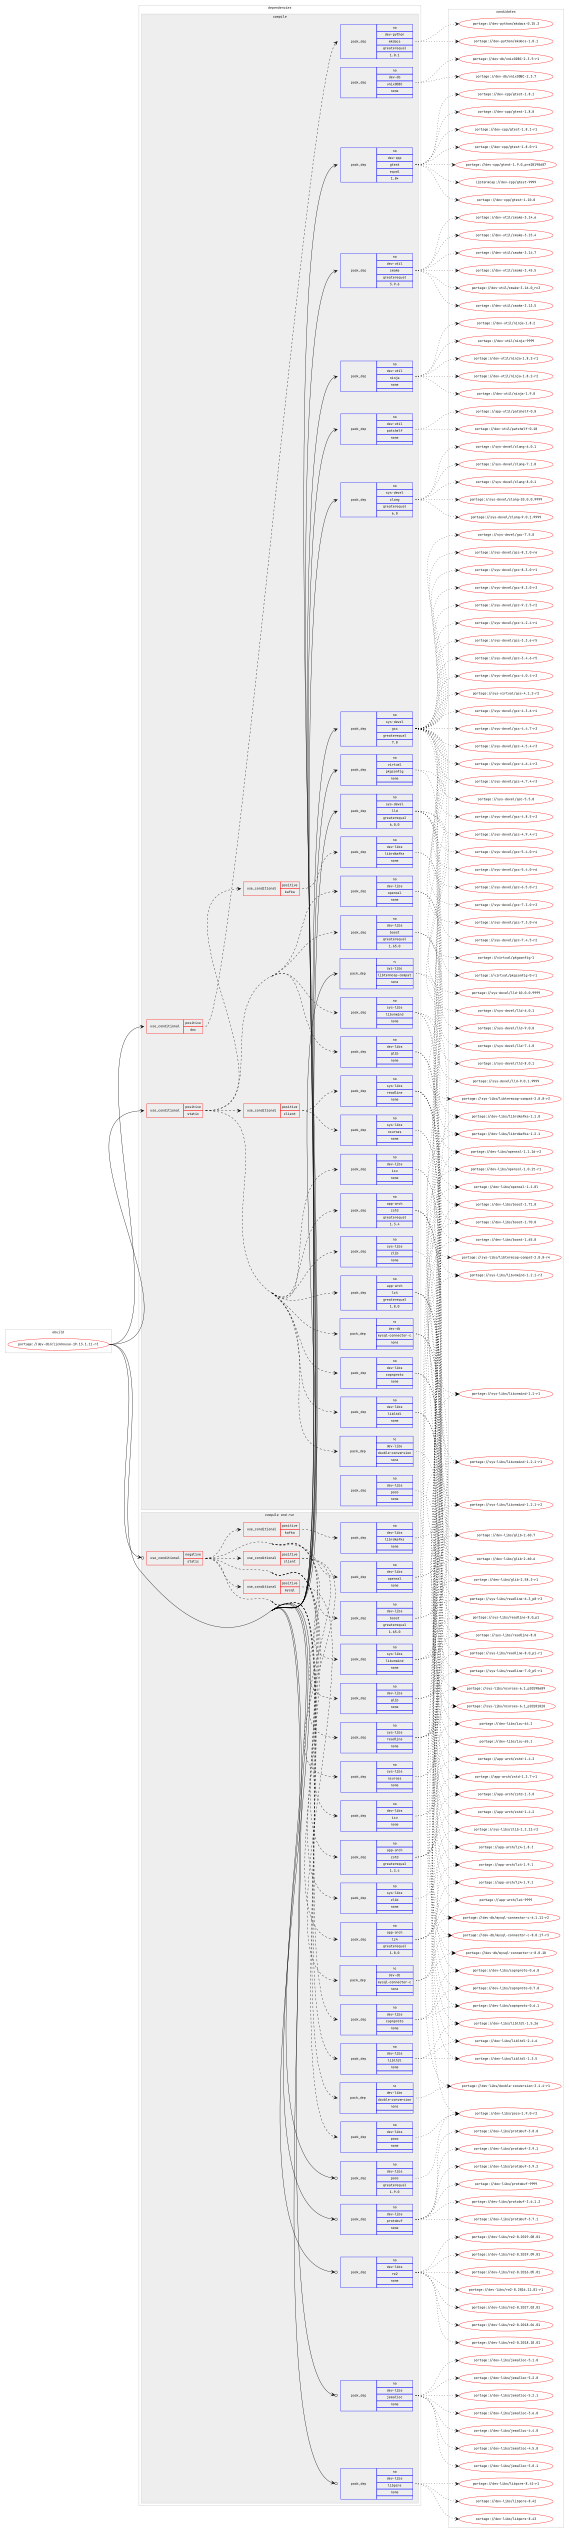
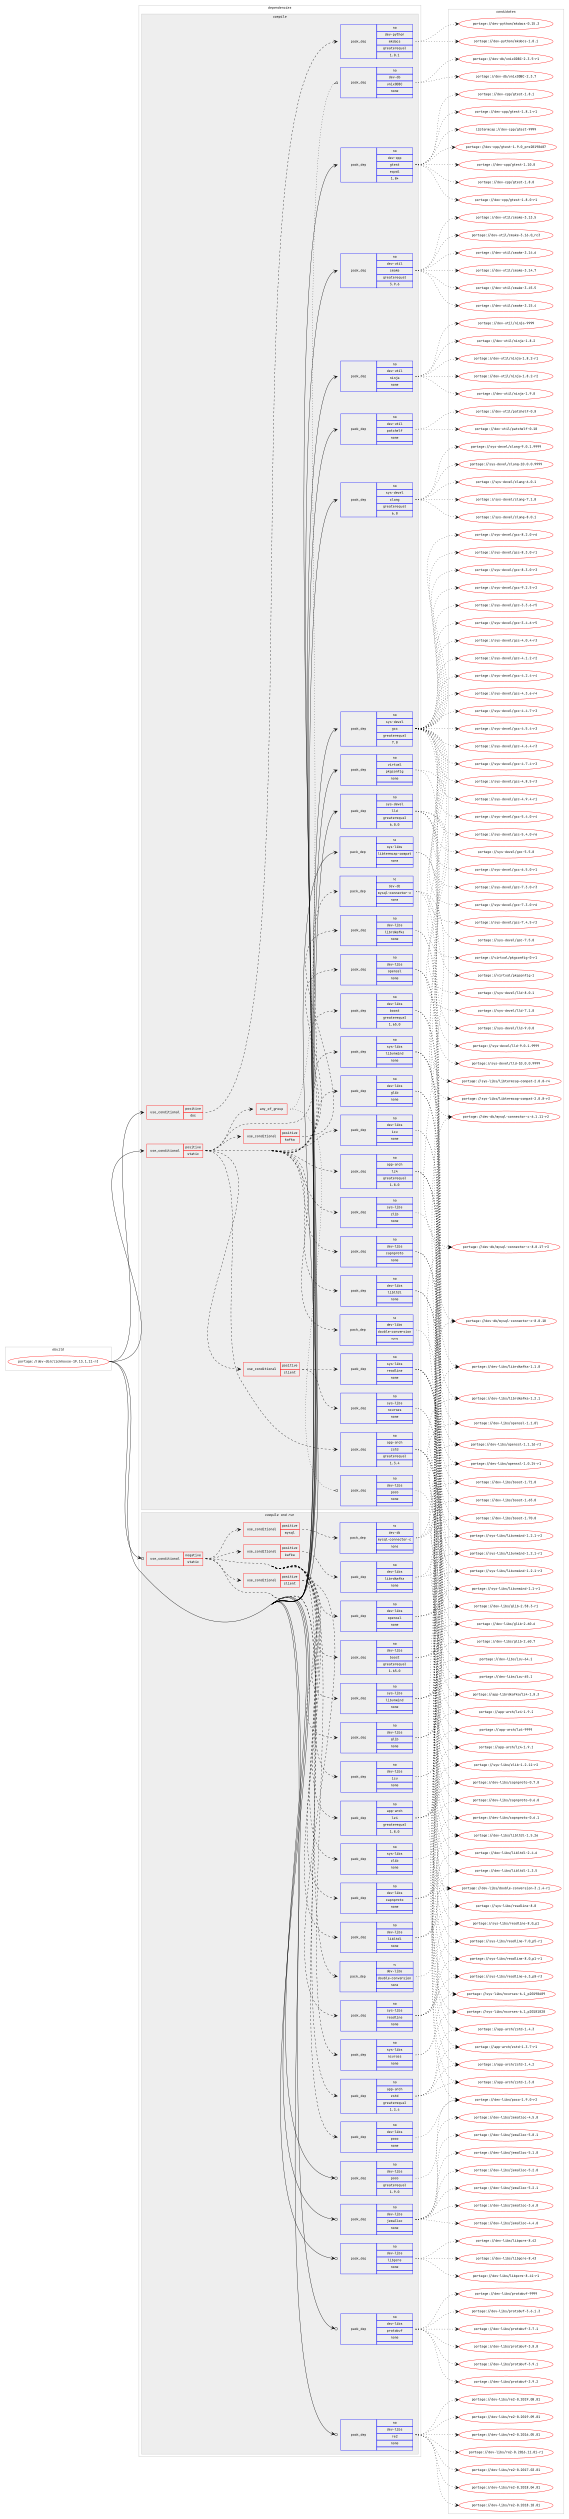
node "portage://app-util/patchelf-0.8": label "portage://app-util/patchelf-0.8" -> "portage://dev-util/patchelf-0.8"
node "portage://sys-virtual/gcc-4.1.2-r2": label "portage://sys-virtual/gcc-4.1.2-r2" -> "portage://sys-devel/gcc-4.1.2-r2"
node "portage://sys-devel/lld-6.0.1": removed
node "any_of_group": added
node "portage://app-arch/lz4-1.8.3": label "portage://app-arch/lz4-1.8.3" -> "portage://app-librdkafka/lz4-1.8.3"
